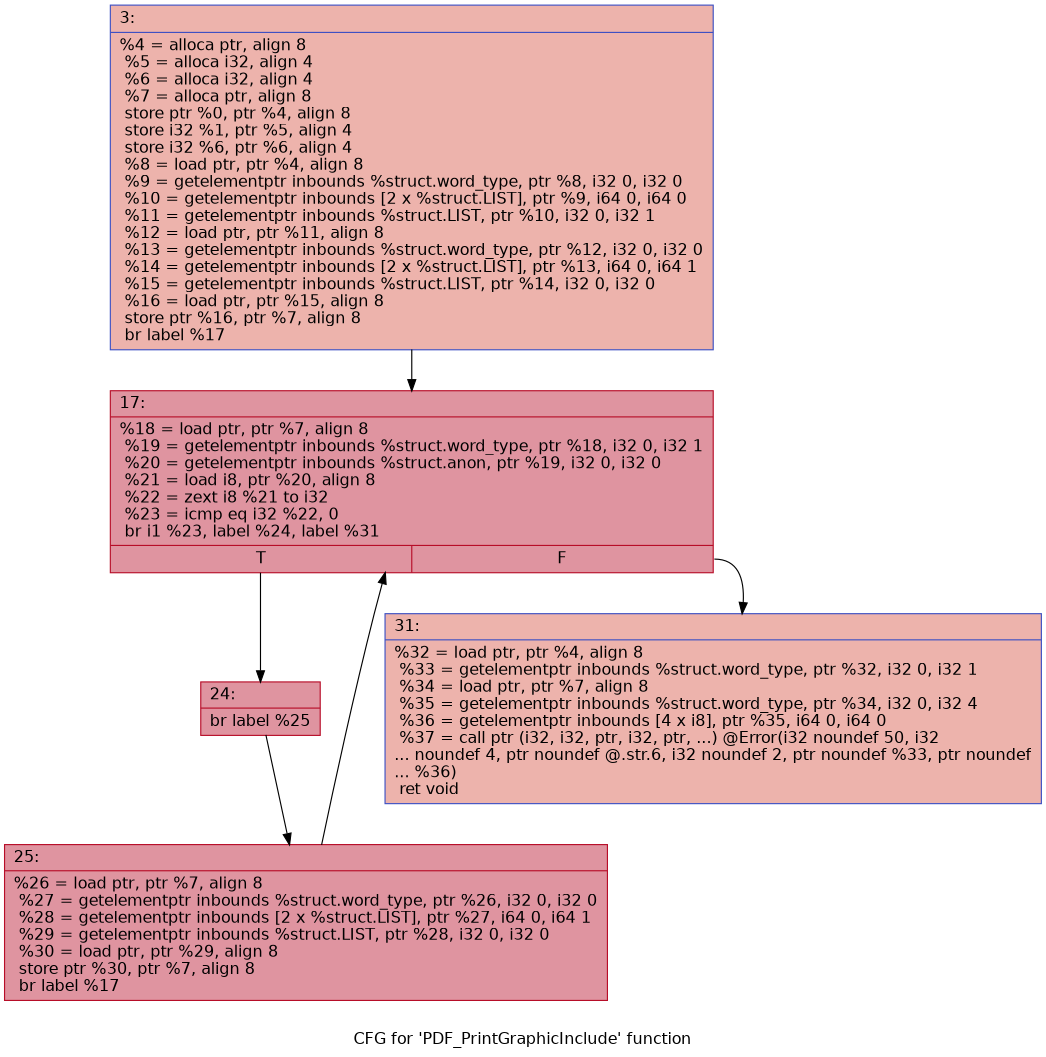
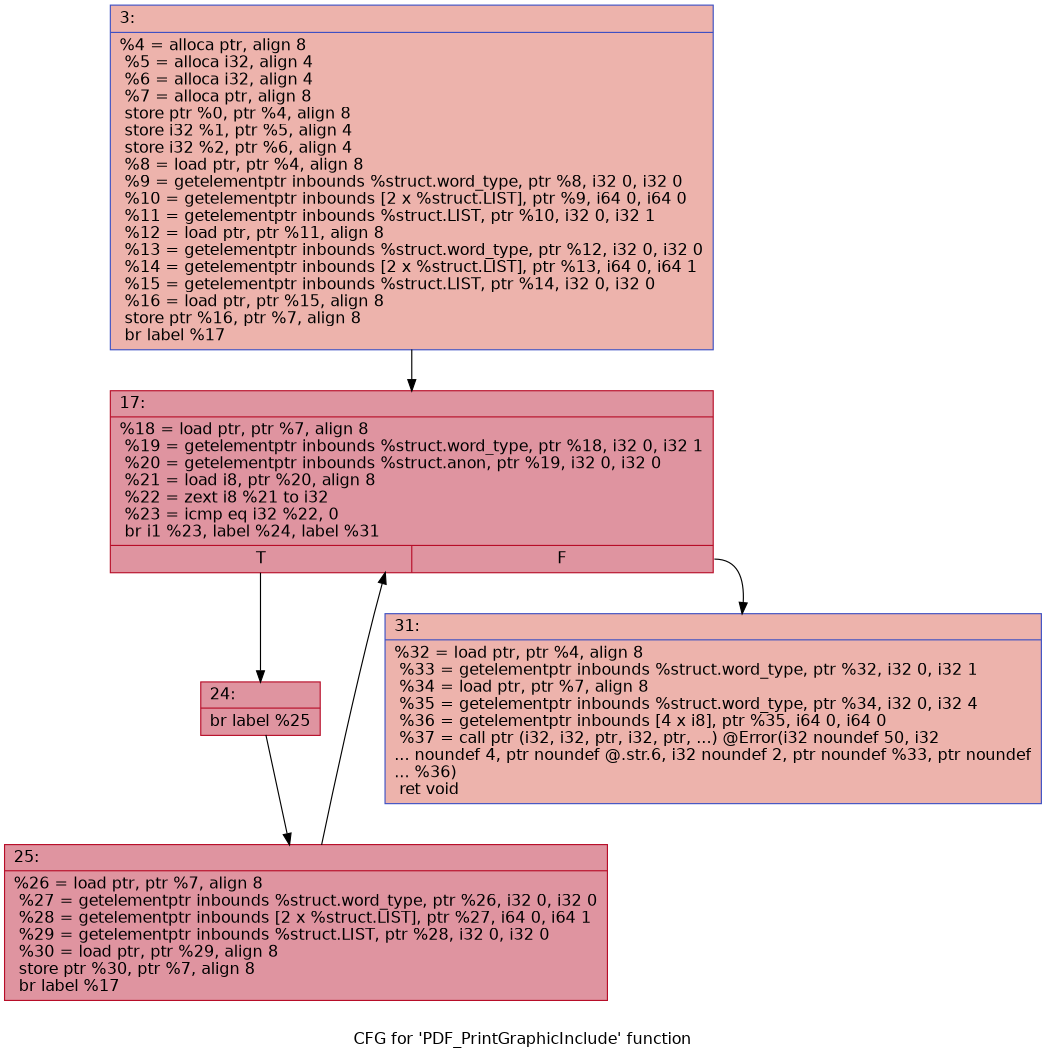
node "3:": text "store i32 %6, ptr %6, align 4" -> "store i32 %2, ptr %6, align 4"
